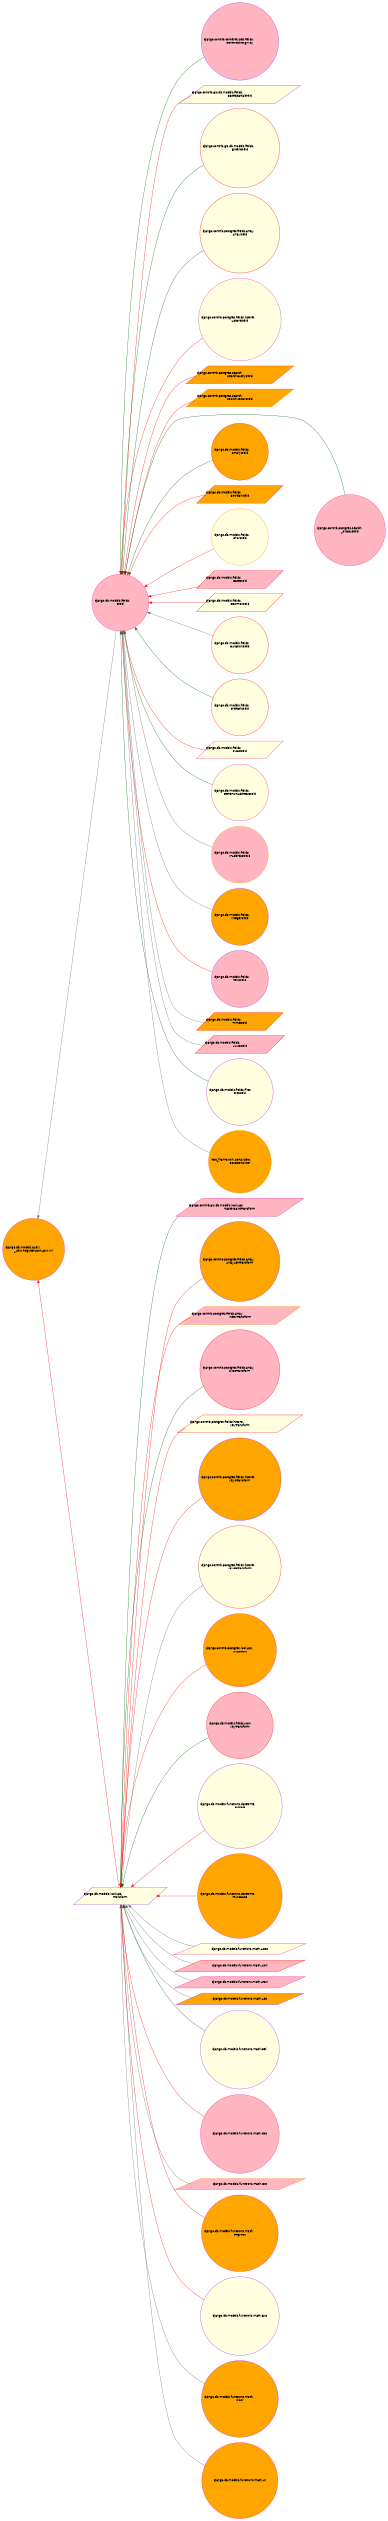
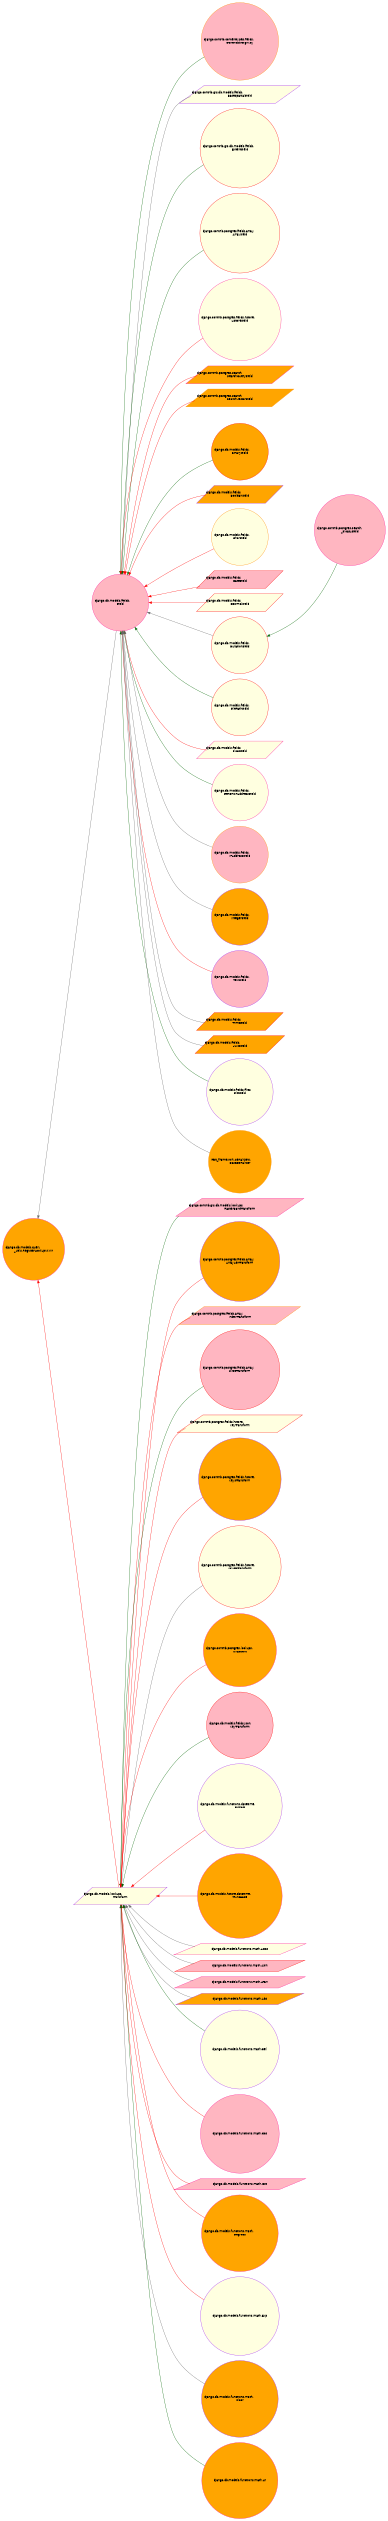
node "django.contrib.contenttypes.fields. GenericForeignKey": color purple -> darkorange
edge "django.contrib.gis.db.models.fields. BaseSpatialField" -> "django.db.models.fields. Field": color red -> gray40
edge "django.contrib.postgres.search. _Float4Field" -> "django.db.models.fields. Field": now "django.contrib.postgres.search. _Float4Field" -> "django.db.models.fields. DurationField"
node "django.db.models.fields. UUIDField": fillcolor lightpink -> orange
node "django.db.models.functions.datetime. TruncBase": label "django.db.models.functions.datetime. TruncBase" -> "django.db.models.hstore.datetime. TruncBase"
edge "django.db.models.functions.math.Cot" -> "django.db.models.lookups. Transform": color gray40 -> red
node "django.db.models.functions.math.Cot": color darkorange -> deeppink
edge "django.db.models.functions.math.Ln" -> "django.db.models.lookups. Transform": color gray40 -> darkgreen
